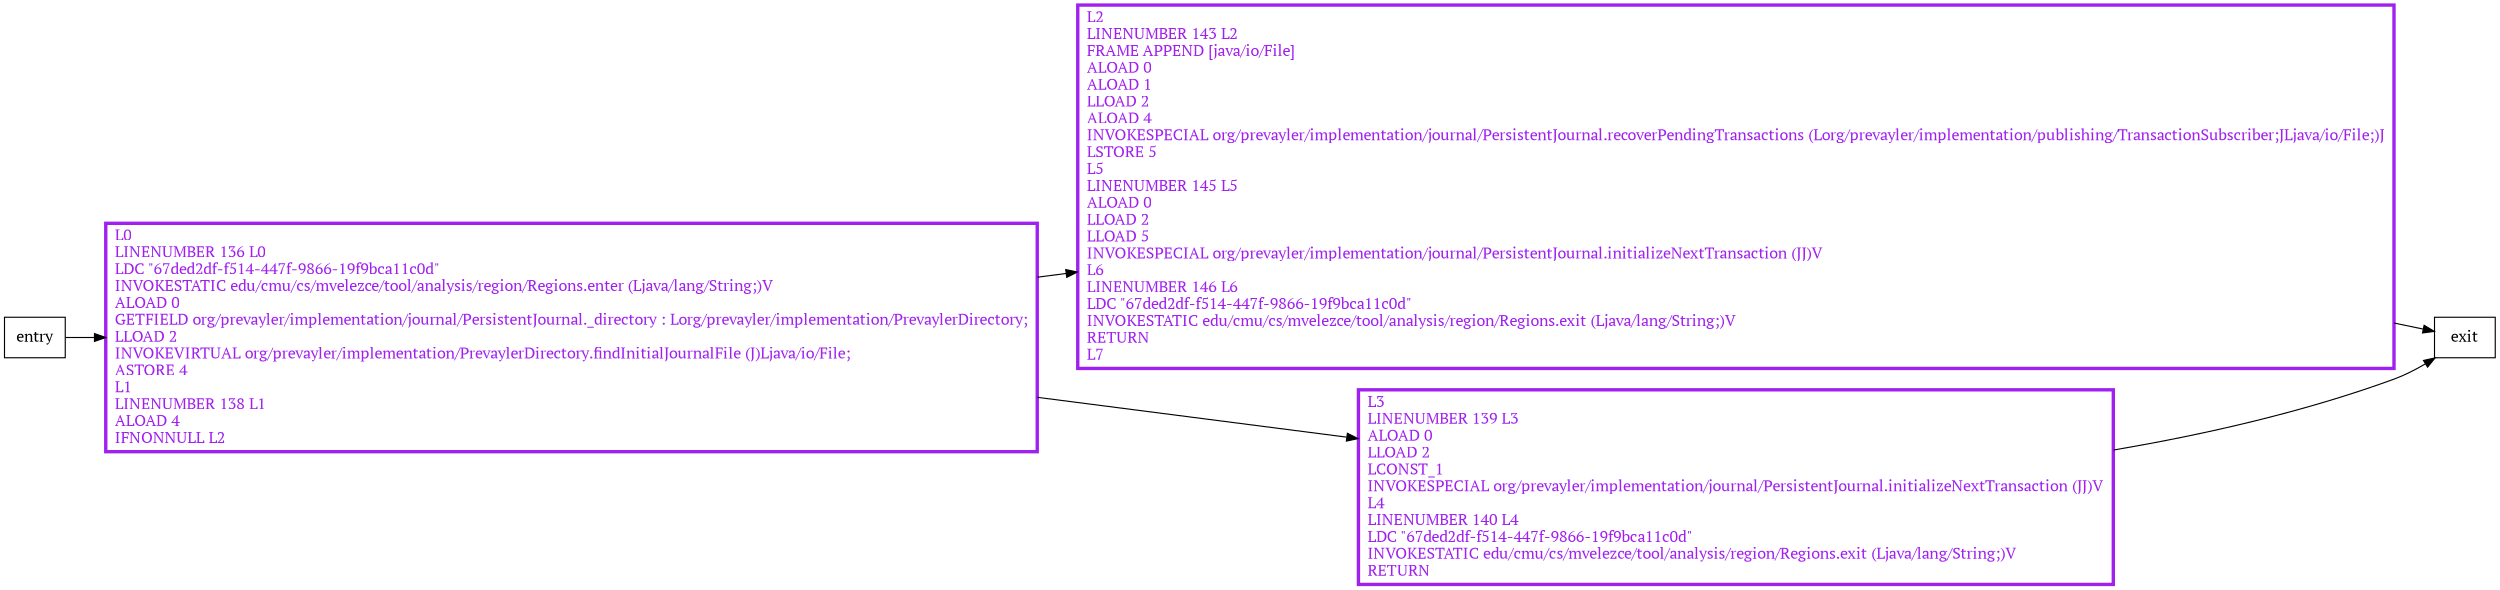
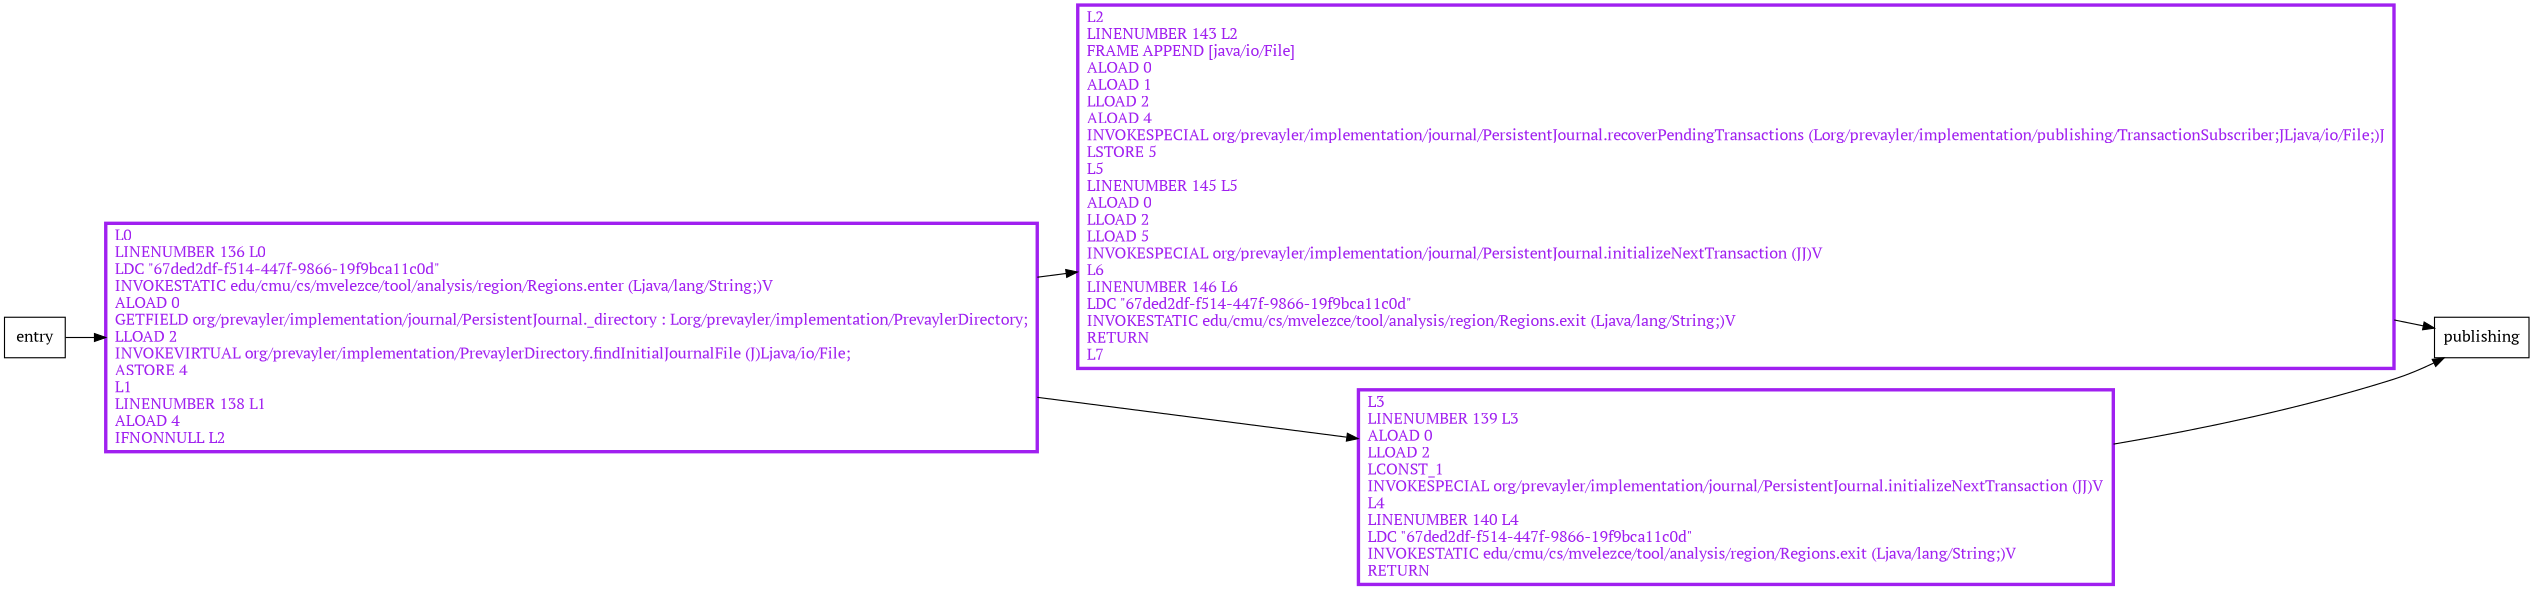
node "exit": label "exit" -> "publishing"
